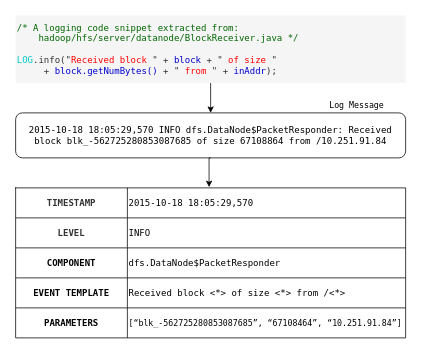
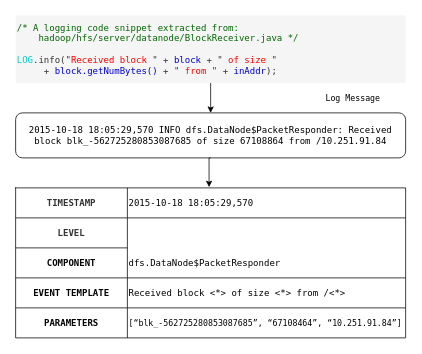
node "Log Message": moved (357, 105) -> (353, 98)
node "INFO": removed
